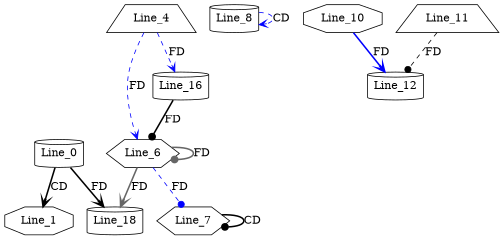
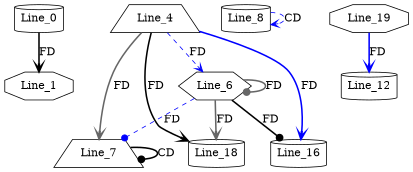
node "Line_10": label "Line_10" -> "Line_19"
node "Line_11": removed
edge "Line_4" -> "Line_16": style dashed -> bold
edge "Line_4" -> "Line_7": added, label "FD"
edge "Line_16" -> "Line_6": reversed
edge "Line_0" -> "Line_18": now "Line_4" -> "Line_18"
edge "Line_0" -> "Line_1": label "CD" -> "FD"
node "Line_7": shape hexagon -> trapezium
